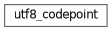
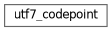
node "utf8_codepoint": label "utf8_codepoint" -> "utf7_codepoint"
